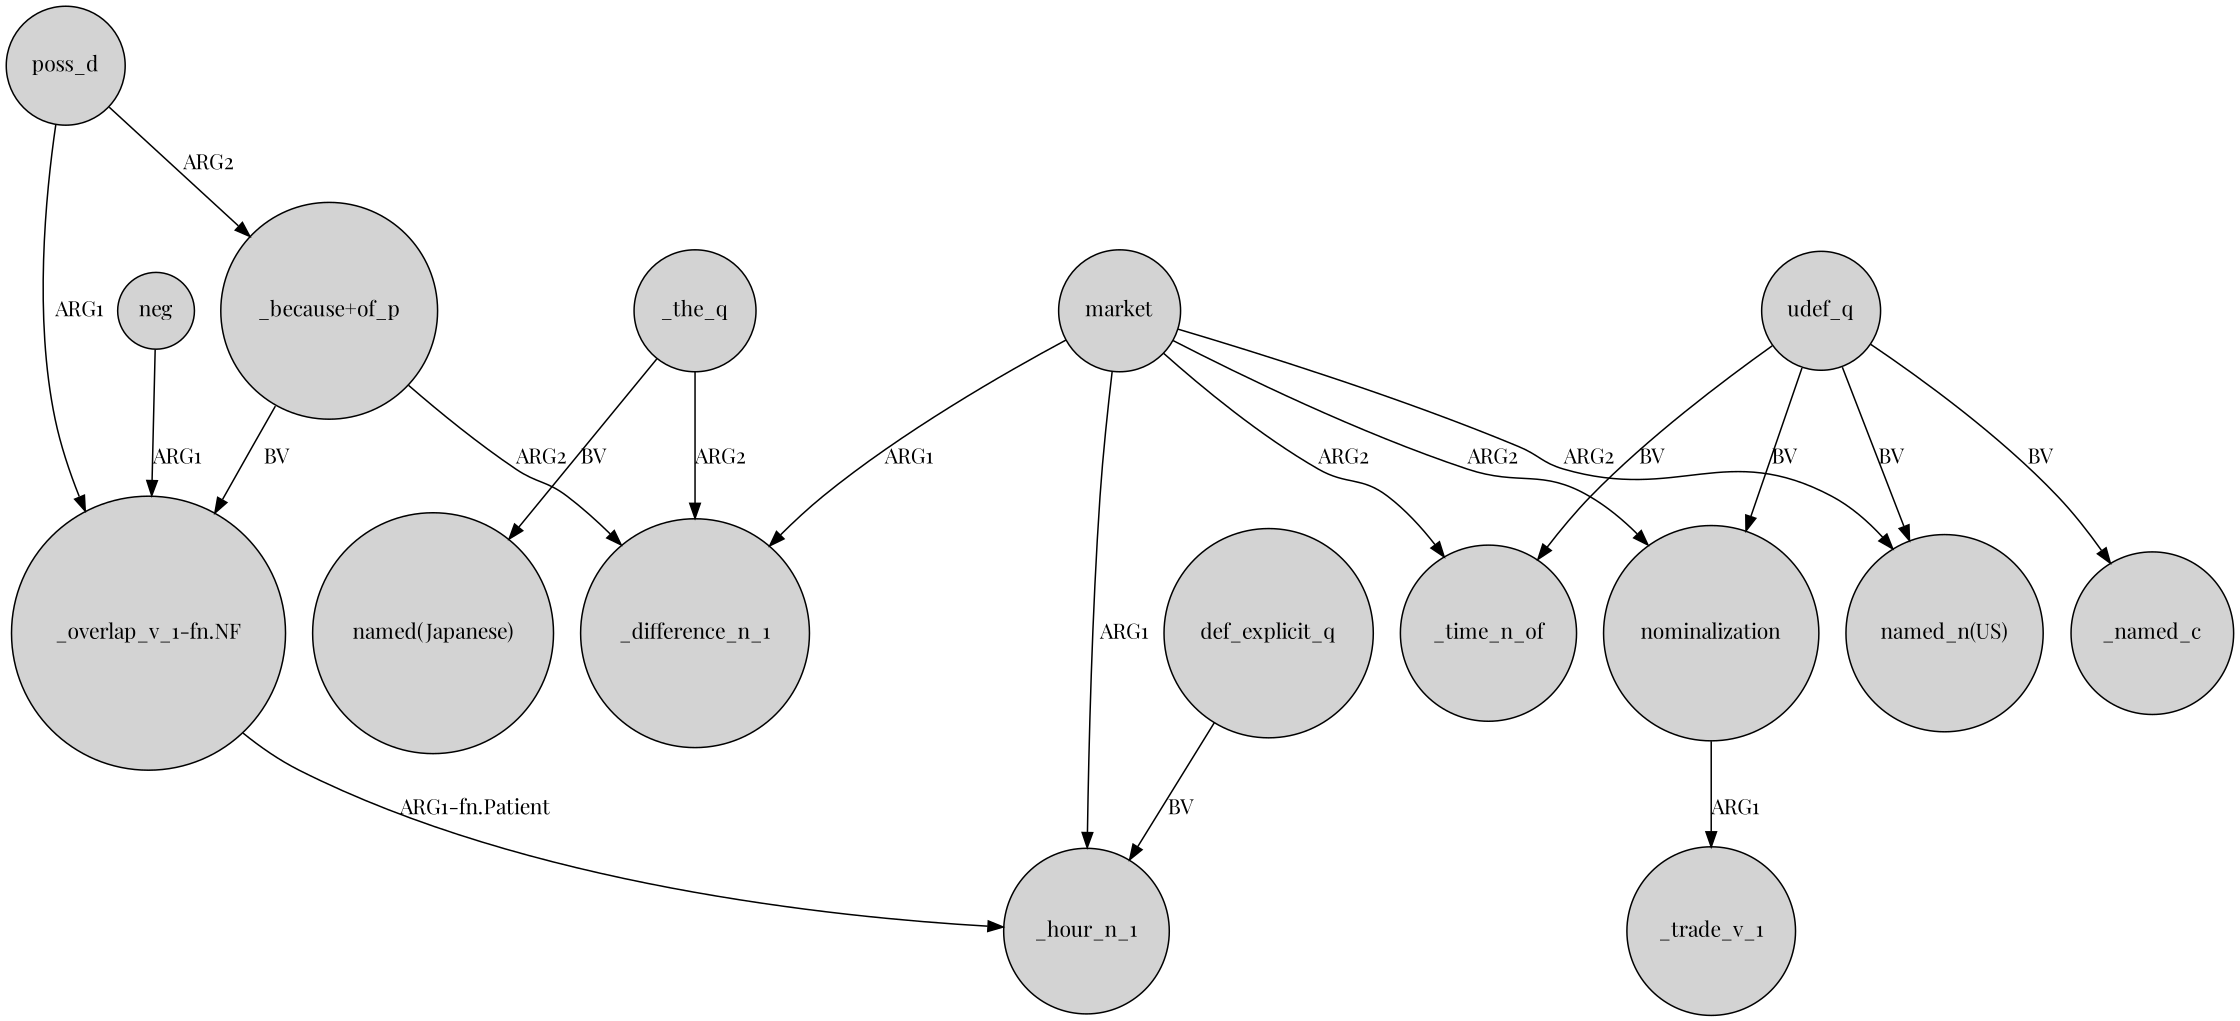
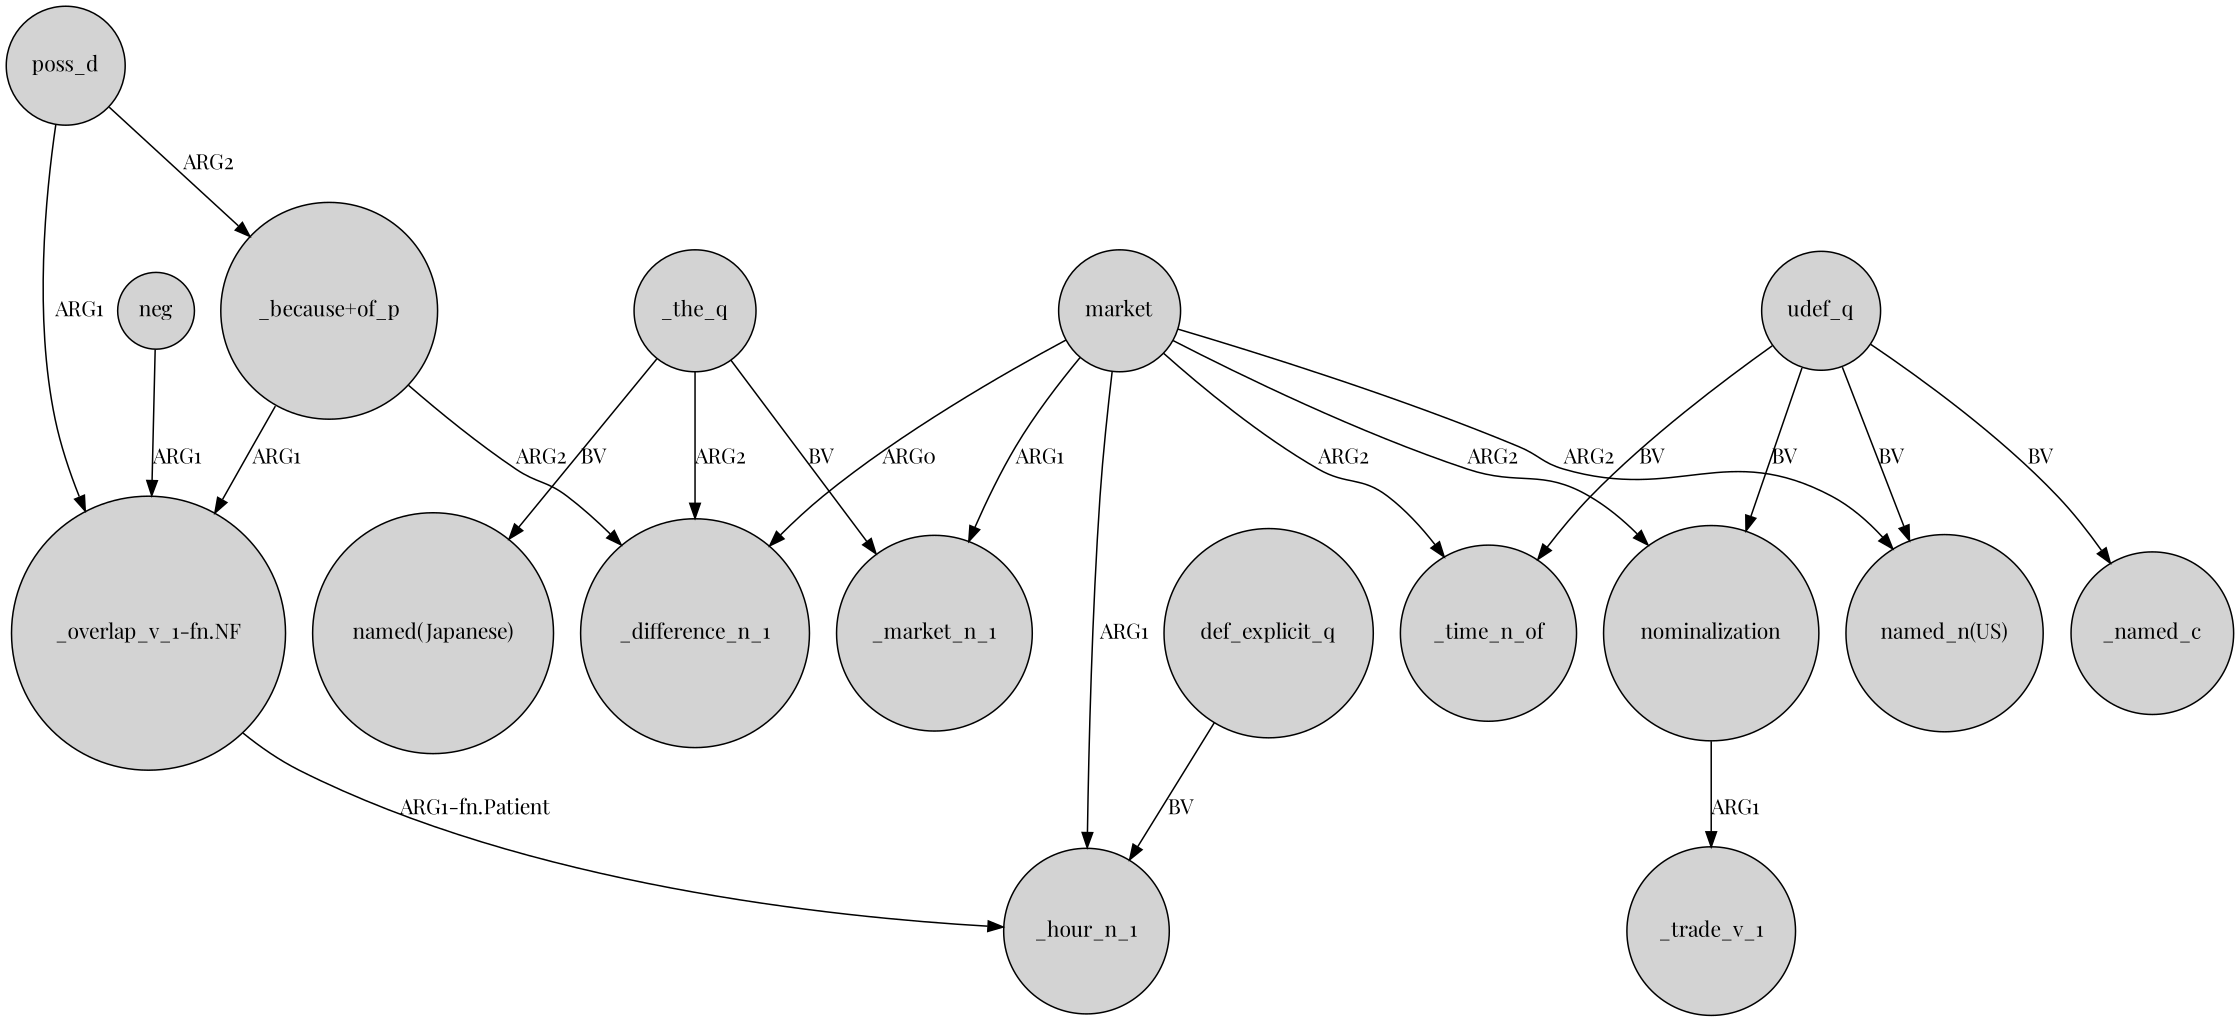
edge "_because+of_p" -> "_overlap_v_1-fn.NF": label "BV" -> "ARG1"
edge "market" -> "_difference_n_1": label "ARG1" -> "ARG0"
node "_market_n_1": added
